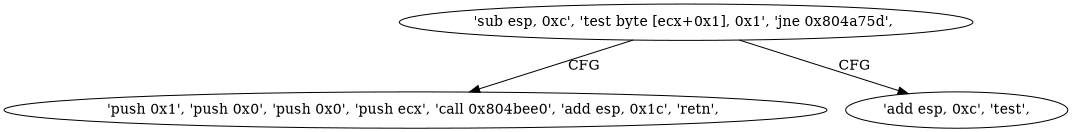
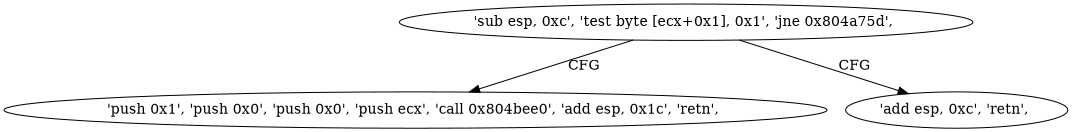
node "'add esp, 0xc', 'test',": label "'add esp, 0xc', 'test'," -> "'add esp, 0xc', 'retn',"
